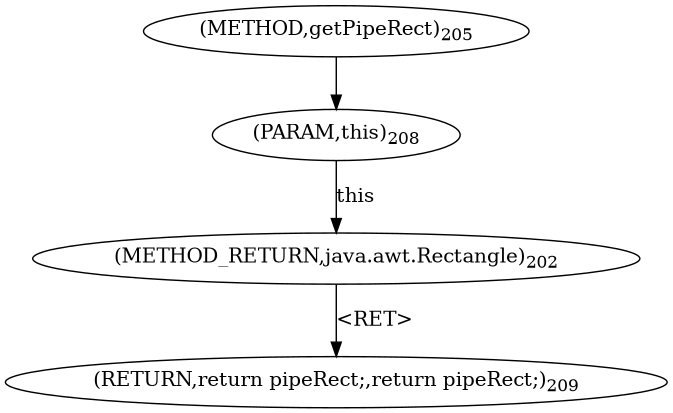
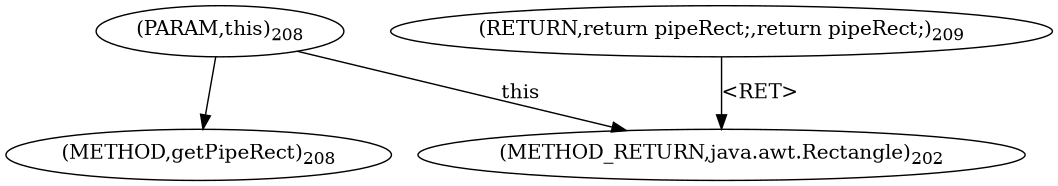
node "(METHOD,getPipeRect)": text "205" -> "208"
edge "(METHOD,getPipeRect)" -> "(PARAM,this)": reversed
edge "(METHOD_RETURN,java.awt.Rectangle)" -> "(RETURN,return pipeRect;,return pipeRect;)": reversed
